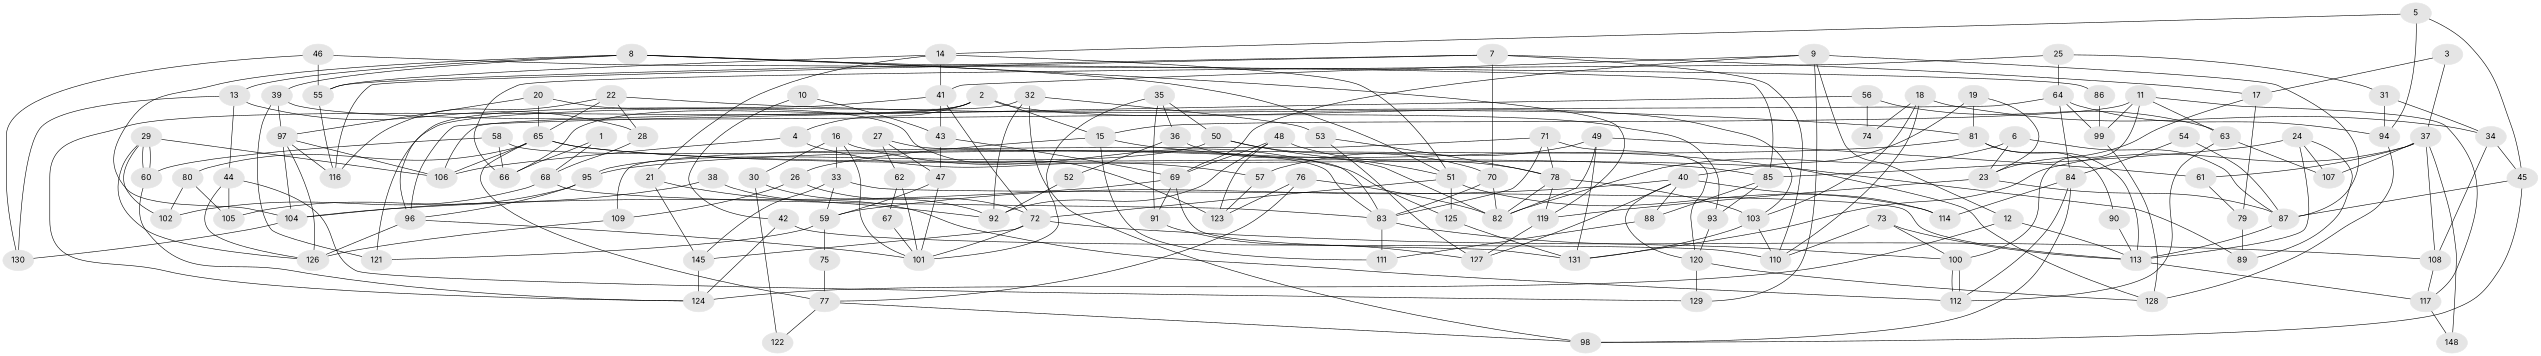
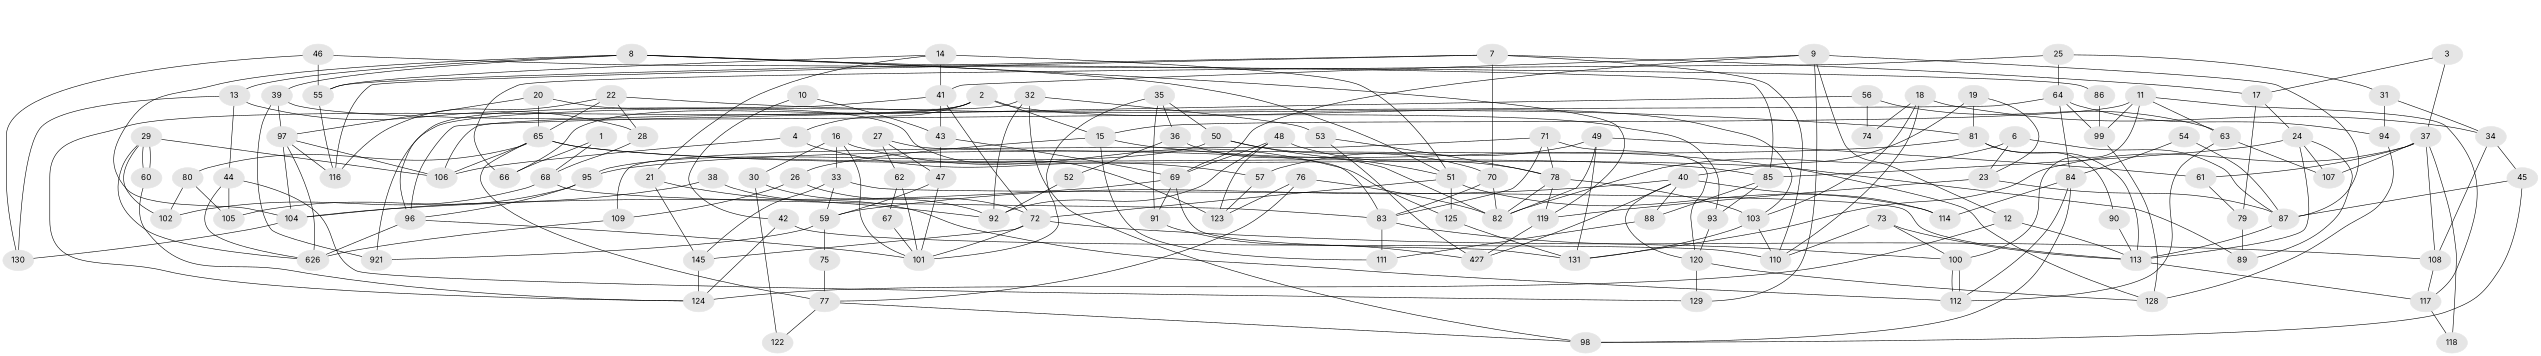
node "5": removed
node "58": removed
edge "17" -- "23": now "17" -- "24"
node "126": label "126" -> "626"
node "121": label "121" -> "921"
node "127": label "127" -> "427"
node "148": label "148" -> "118"
